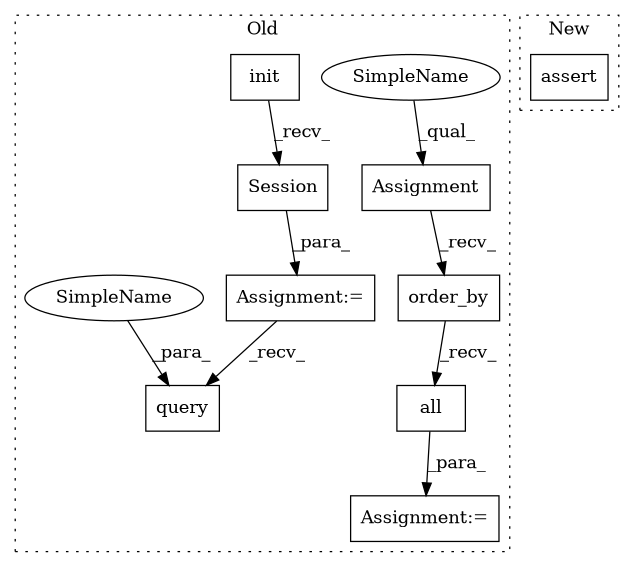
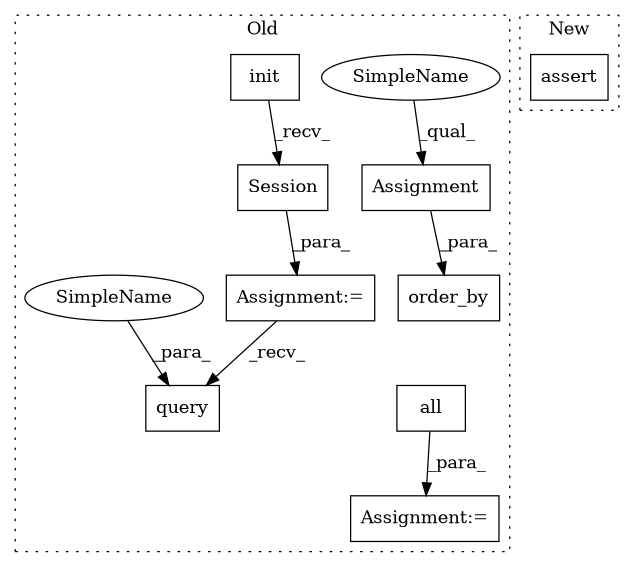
edge "Assignment" -> "order_by": label "_recv_" -> "_para_"
edge "order_by" -> "all": removed, label "_recv_"
